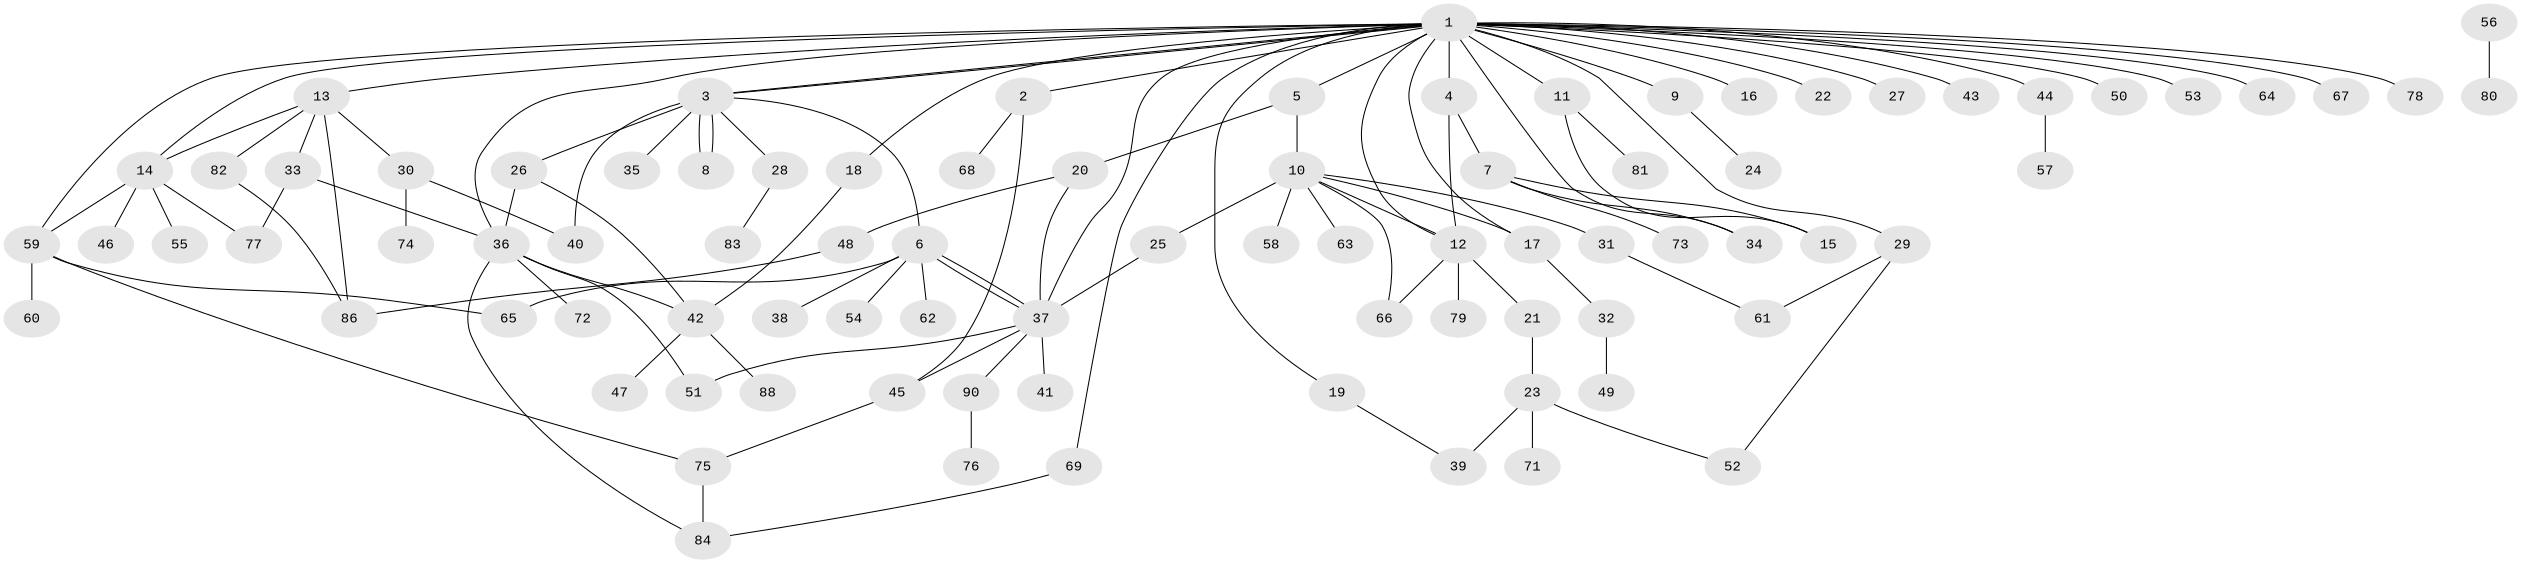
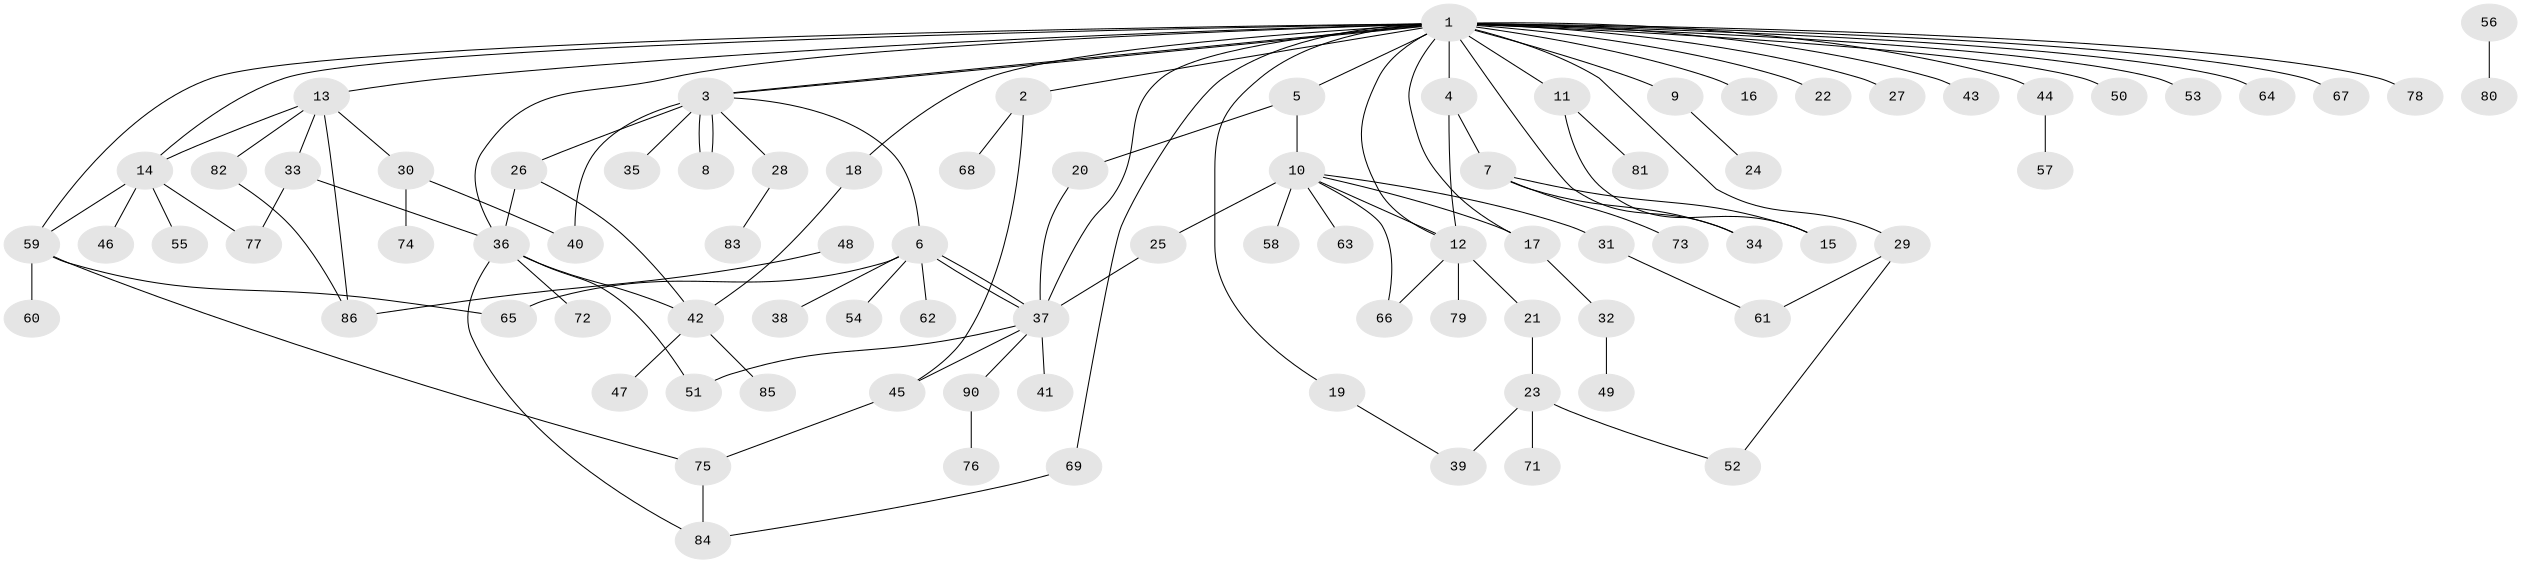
edge "20" -- "48": removed
node "88": label "88" -> "85"
